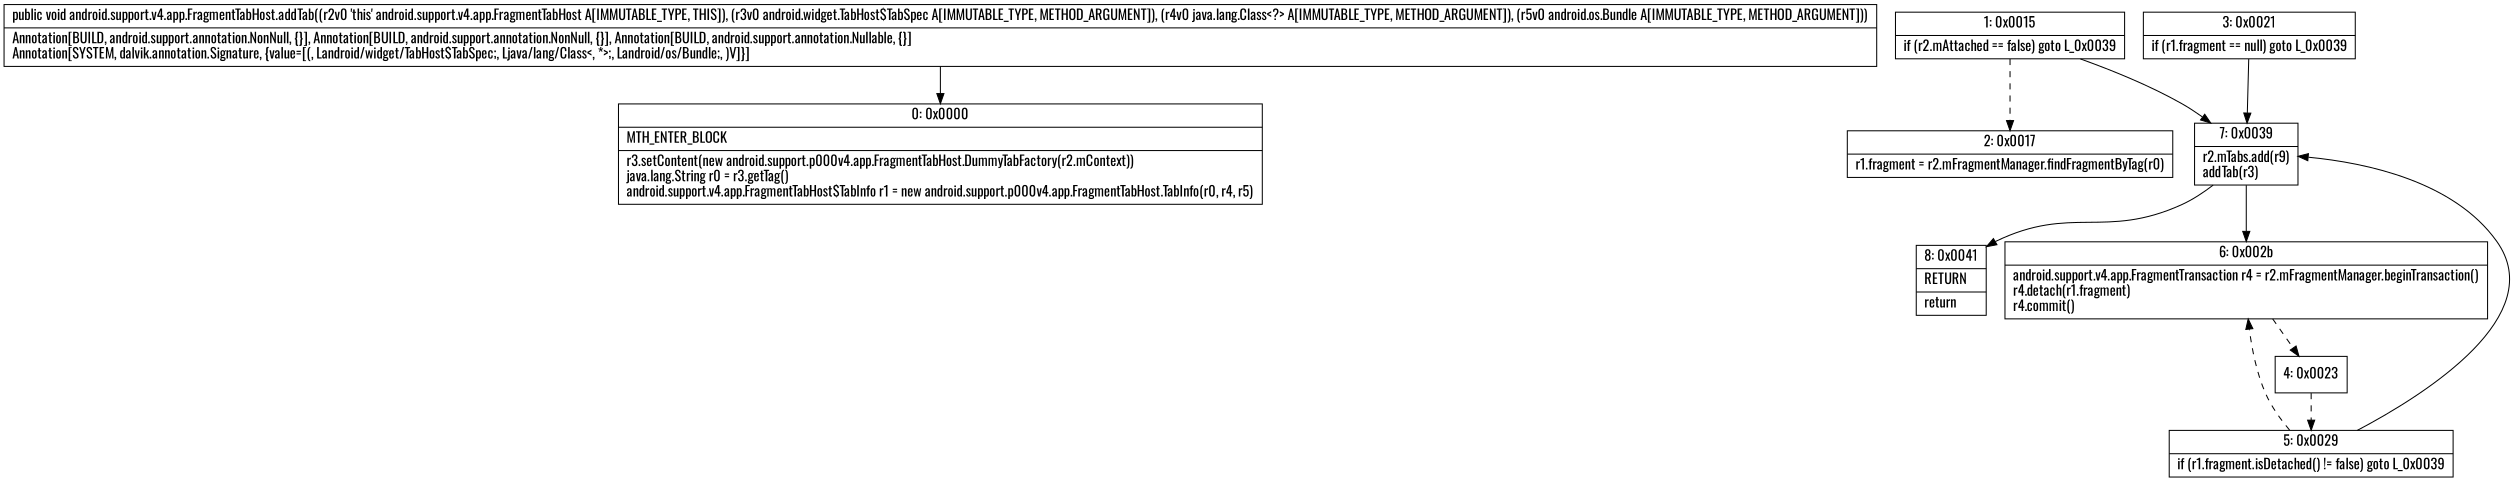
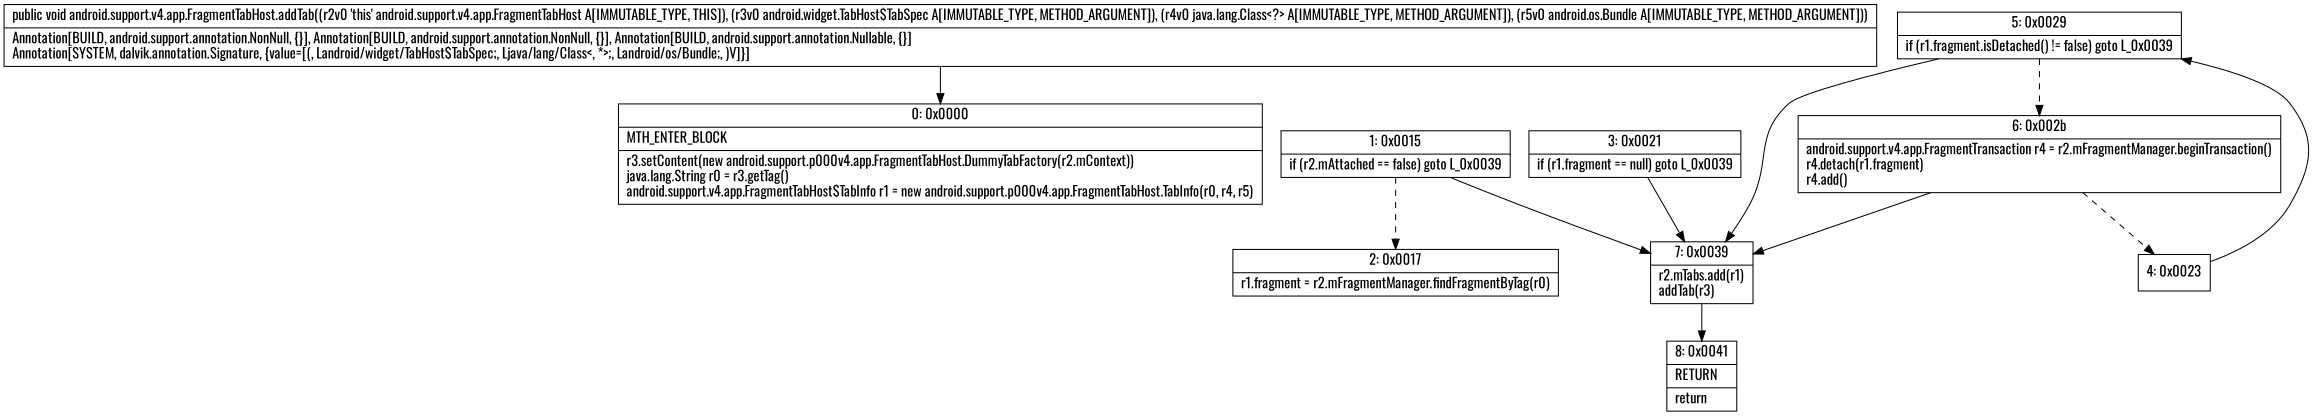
node "7: 0x0039": text "r2.mTabs.add(r9)" -> "r2.mTabs.add(r1)"
edge "7: 0x0039" -> "6: 0x002b": reversed
node "6: 0x002b": text "r4.commit()" -> "r4.add()"
edge "4: 0x0023" -> "5: 0x0029": style dashed -> solid
